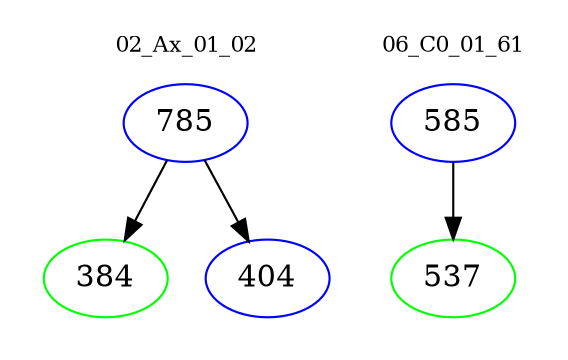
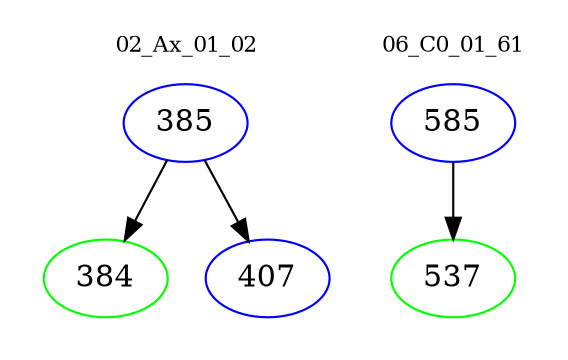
node "785": label "785" -> "385"
node "404": label "404" -> "407"
